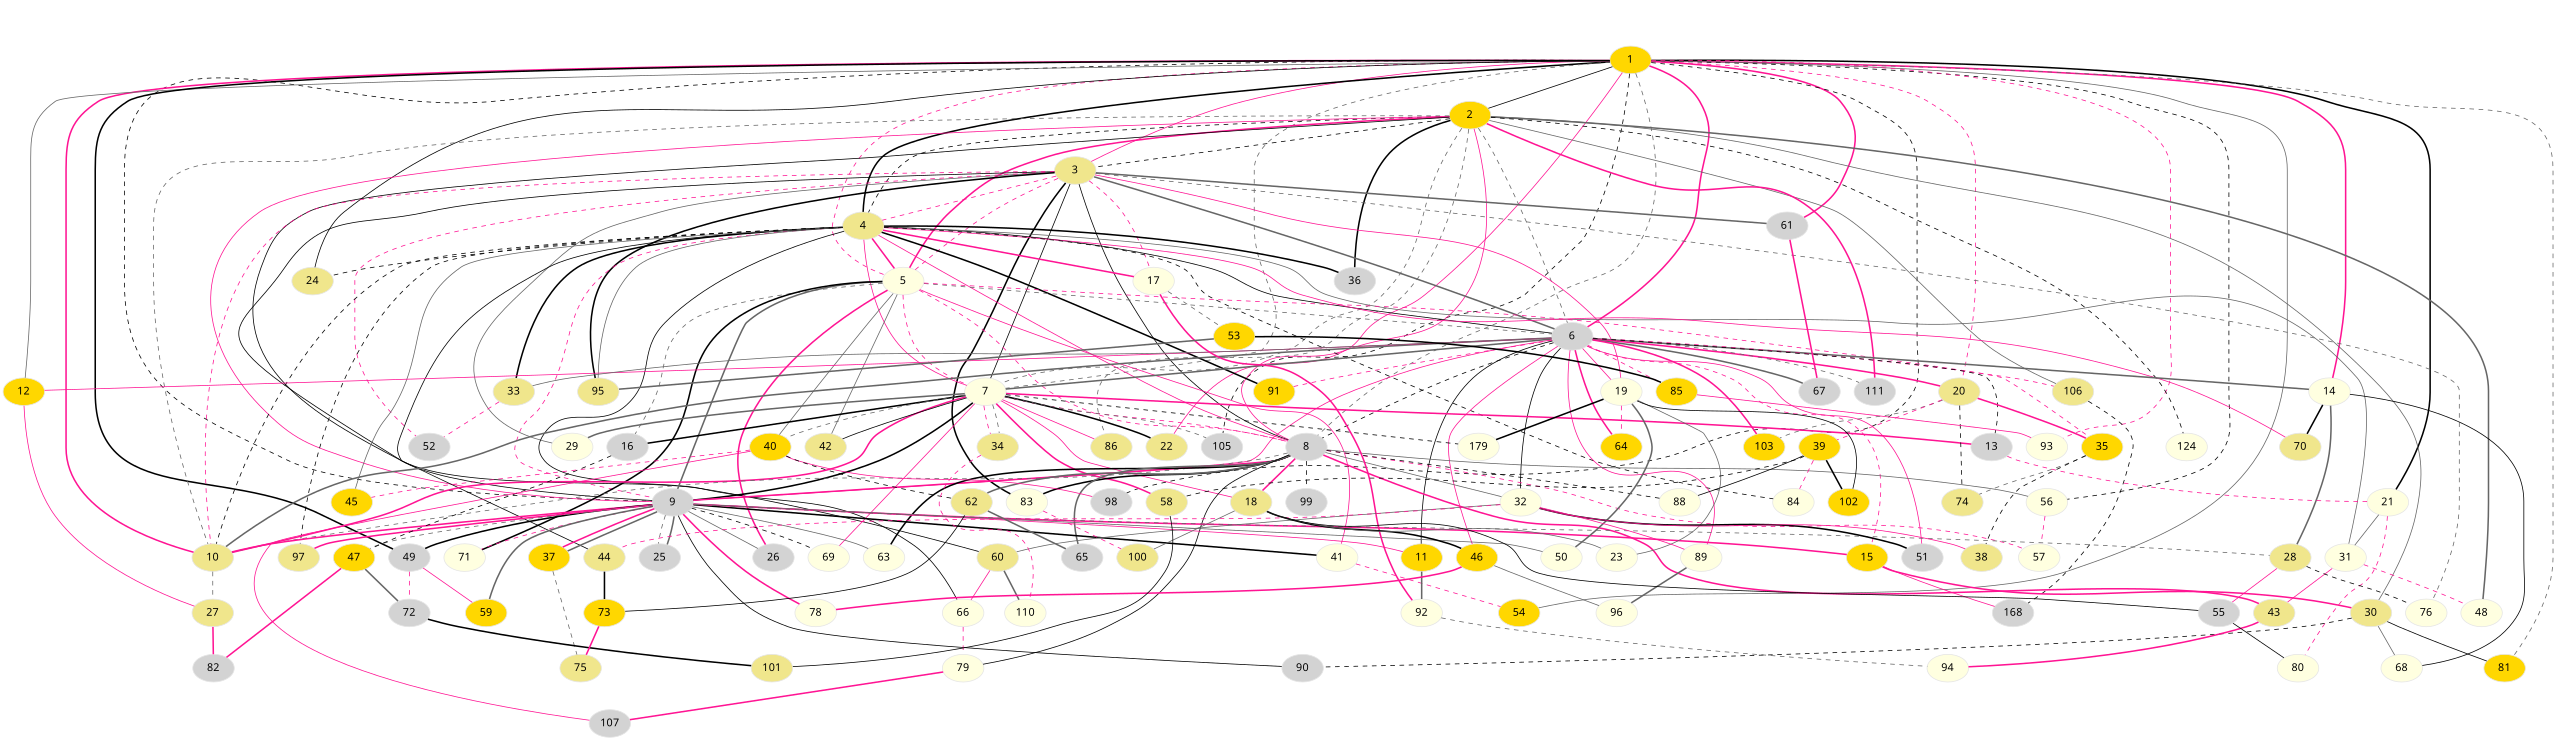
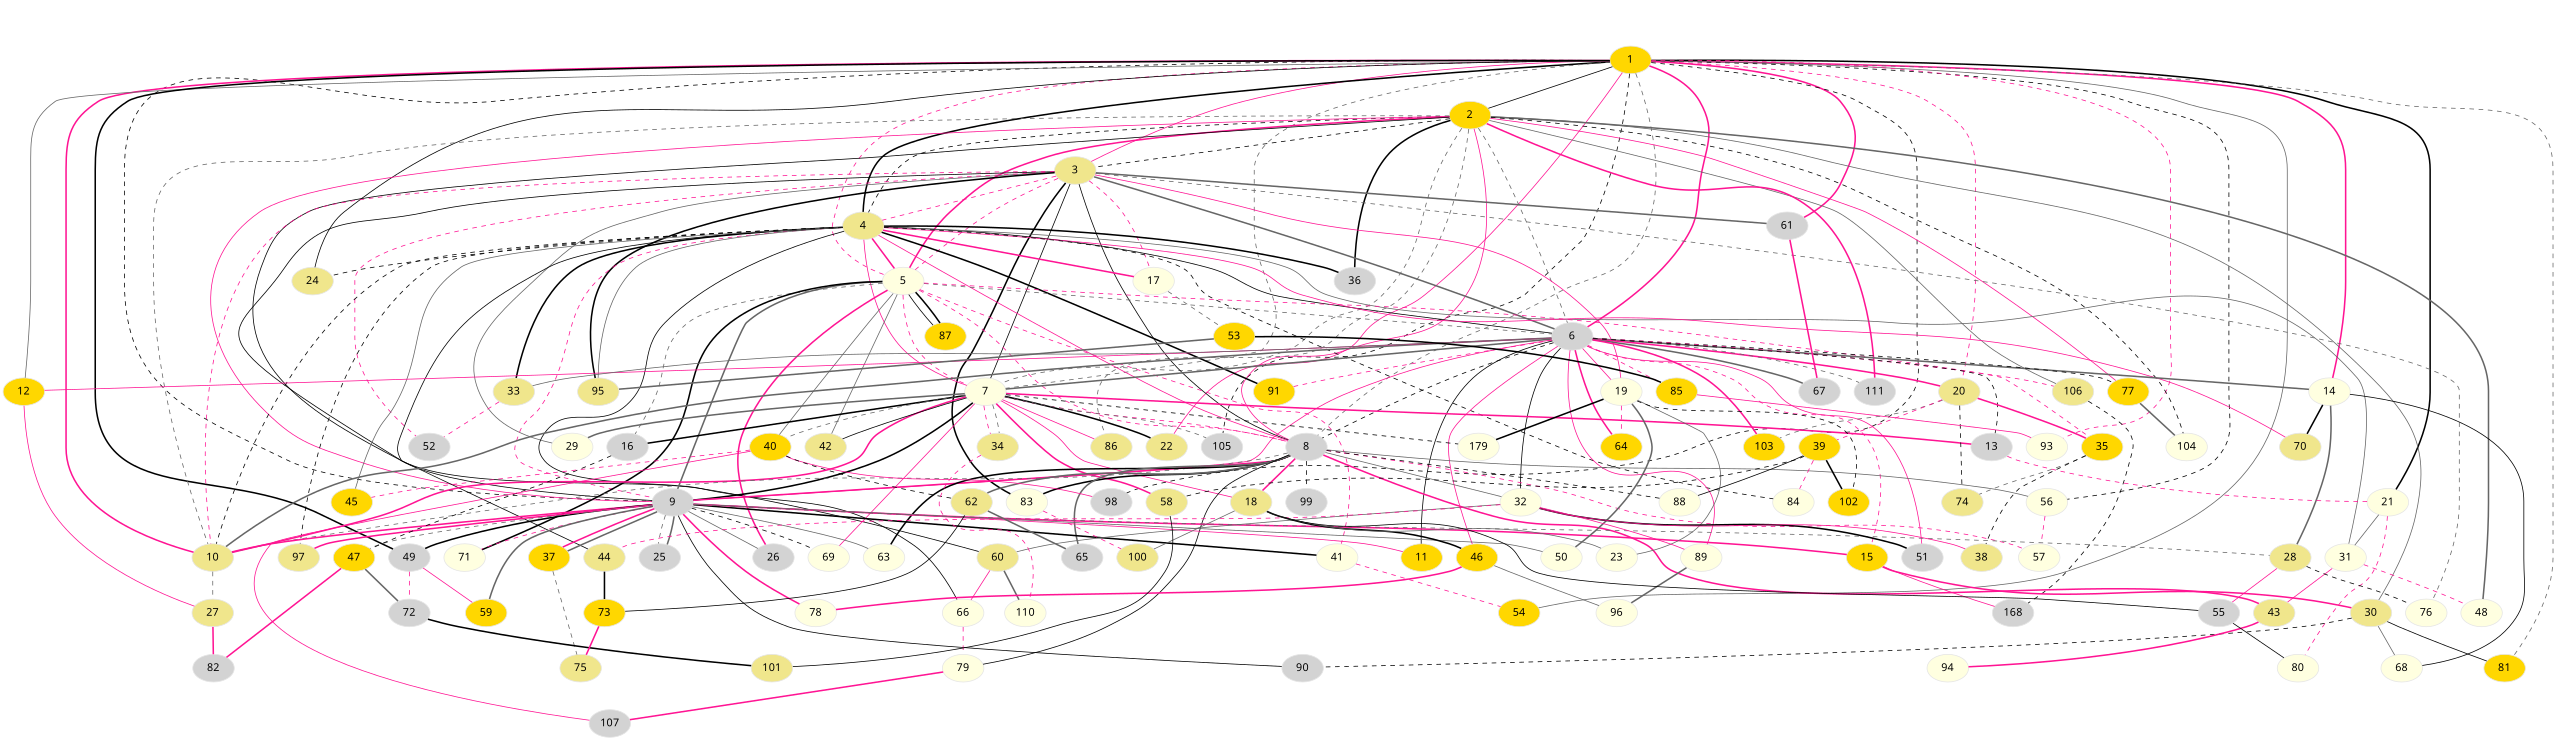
node "87": added
edge "5" -- "41": style solid -> dashed
node "77": added
edge "19" -- "102": style solid -> dashed
node "124": label "124" -> "104"
node "92": removed
